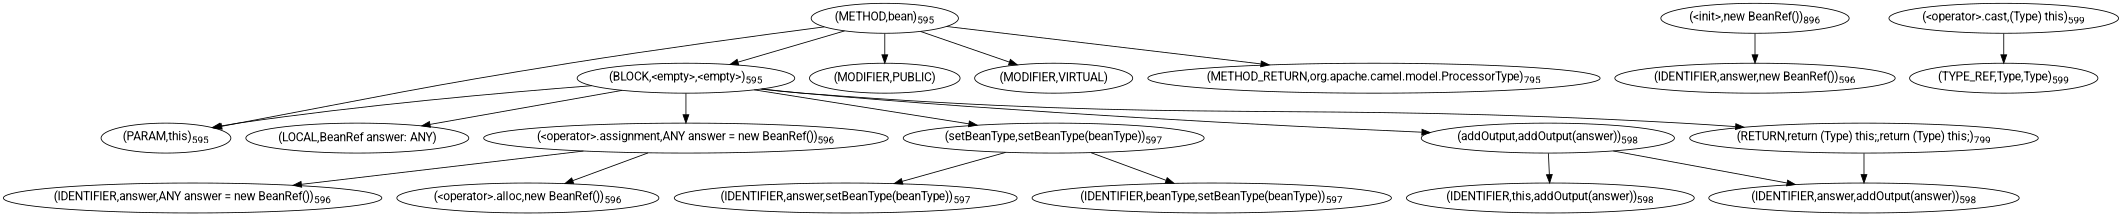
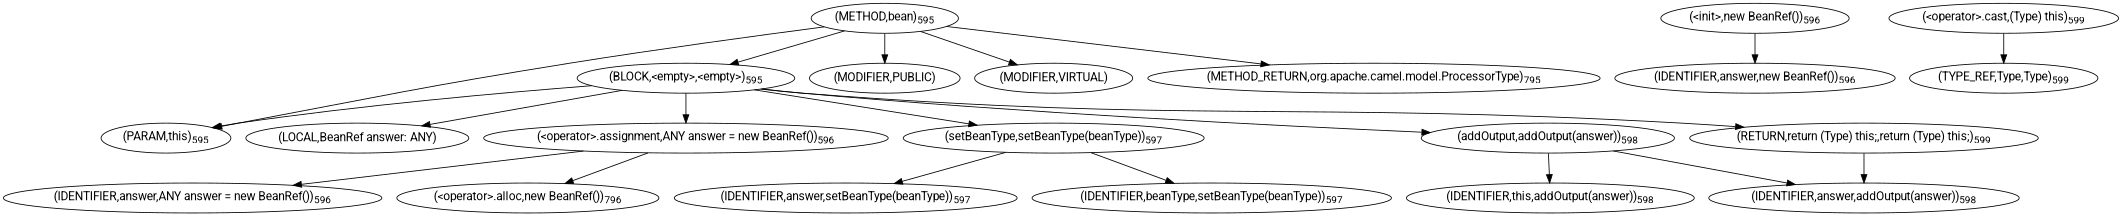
node "(<init>,new BeanRef())": text "896" -> "596"
node "(RETURN,return (Type) this;,return (Type) this;)": text "799" -> "599"
node "(<operator>.alloc,new BeanRef())": text "596" -> "796"
